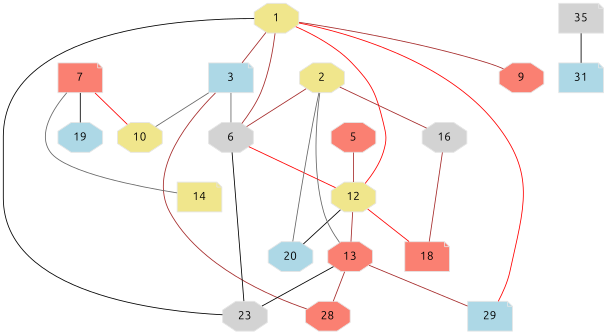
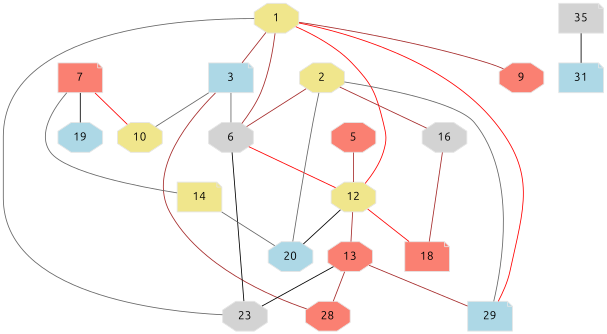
edge "1" -- "23": color black -> gray40
edge "2" -- "13": now "2" -- "29"
edge "14" -- "20": added
